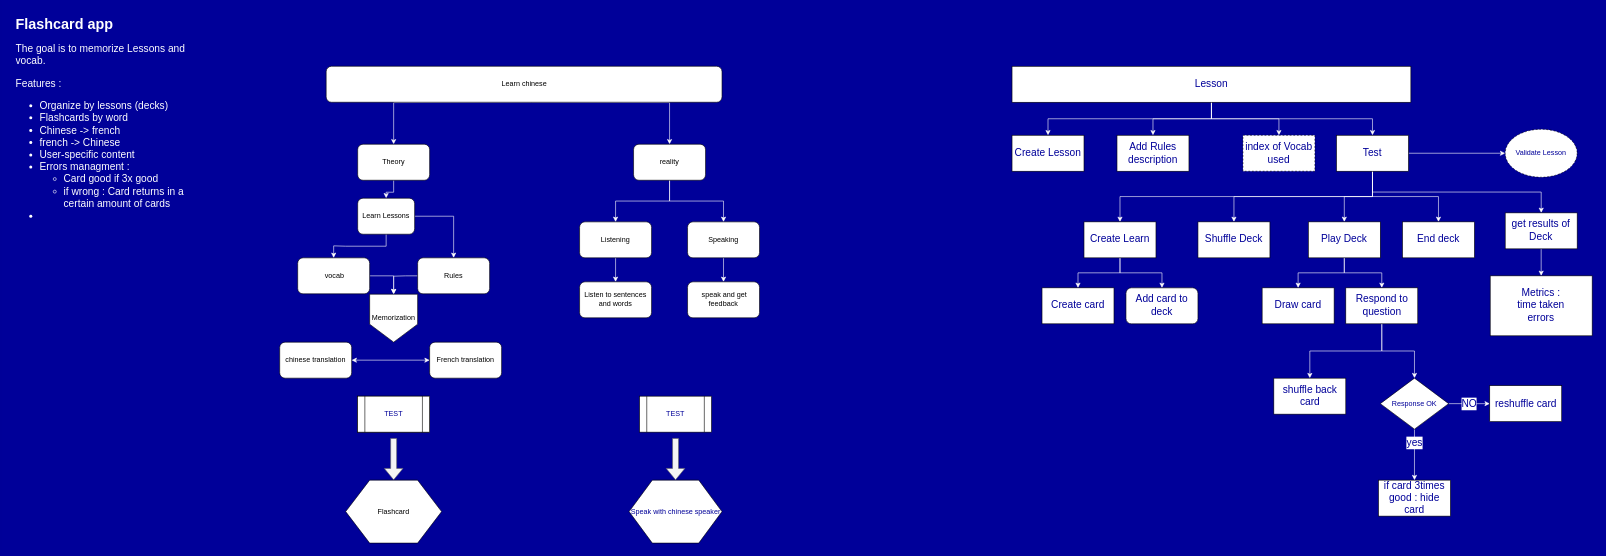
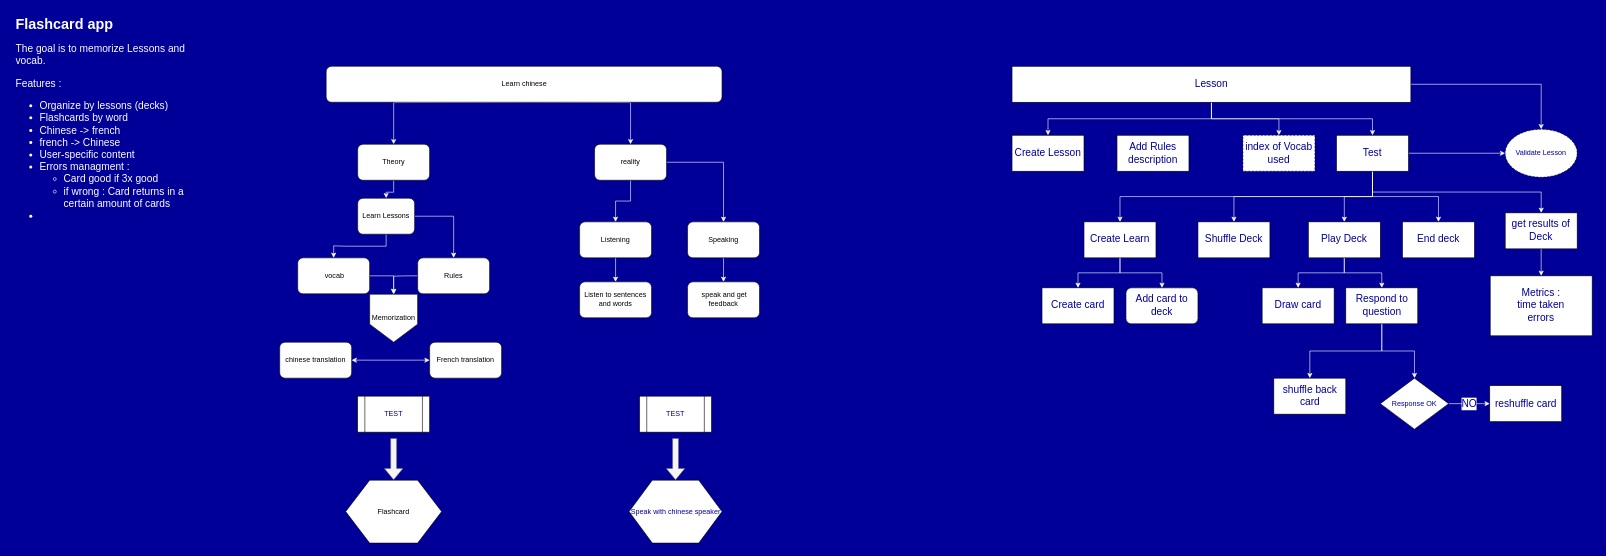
edge "Lesson" -> "Add Rules description": now "Lesson" -> "Validate Lesson"
node "reality": moved (669, 162) -> (630, 162)
edge "Response OK" -> "if card 3times good : hide card": removed, label "yes"
node "if card 3times good : hide card": removed
